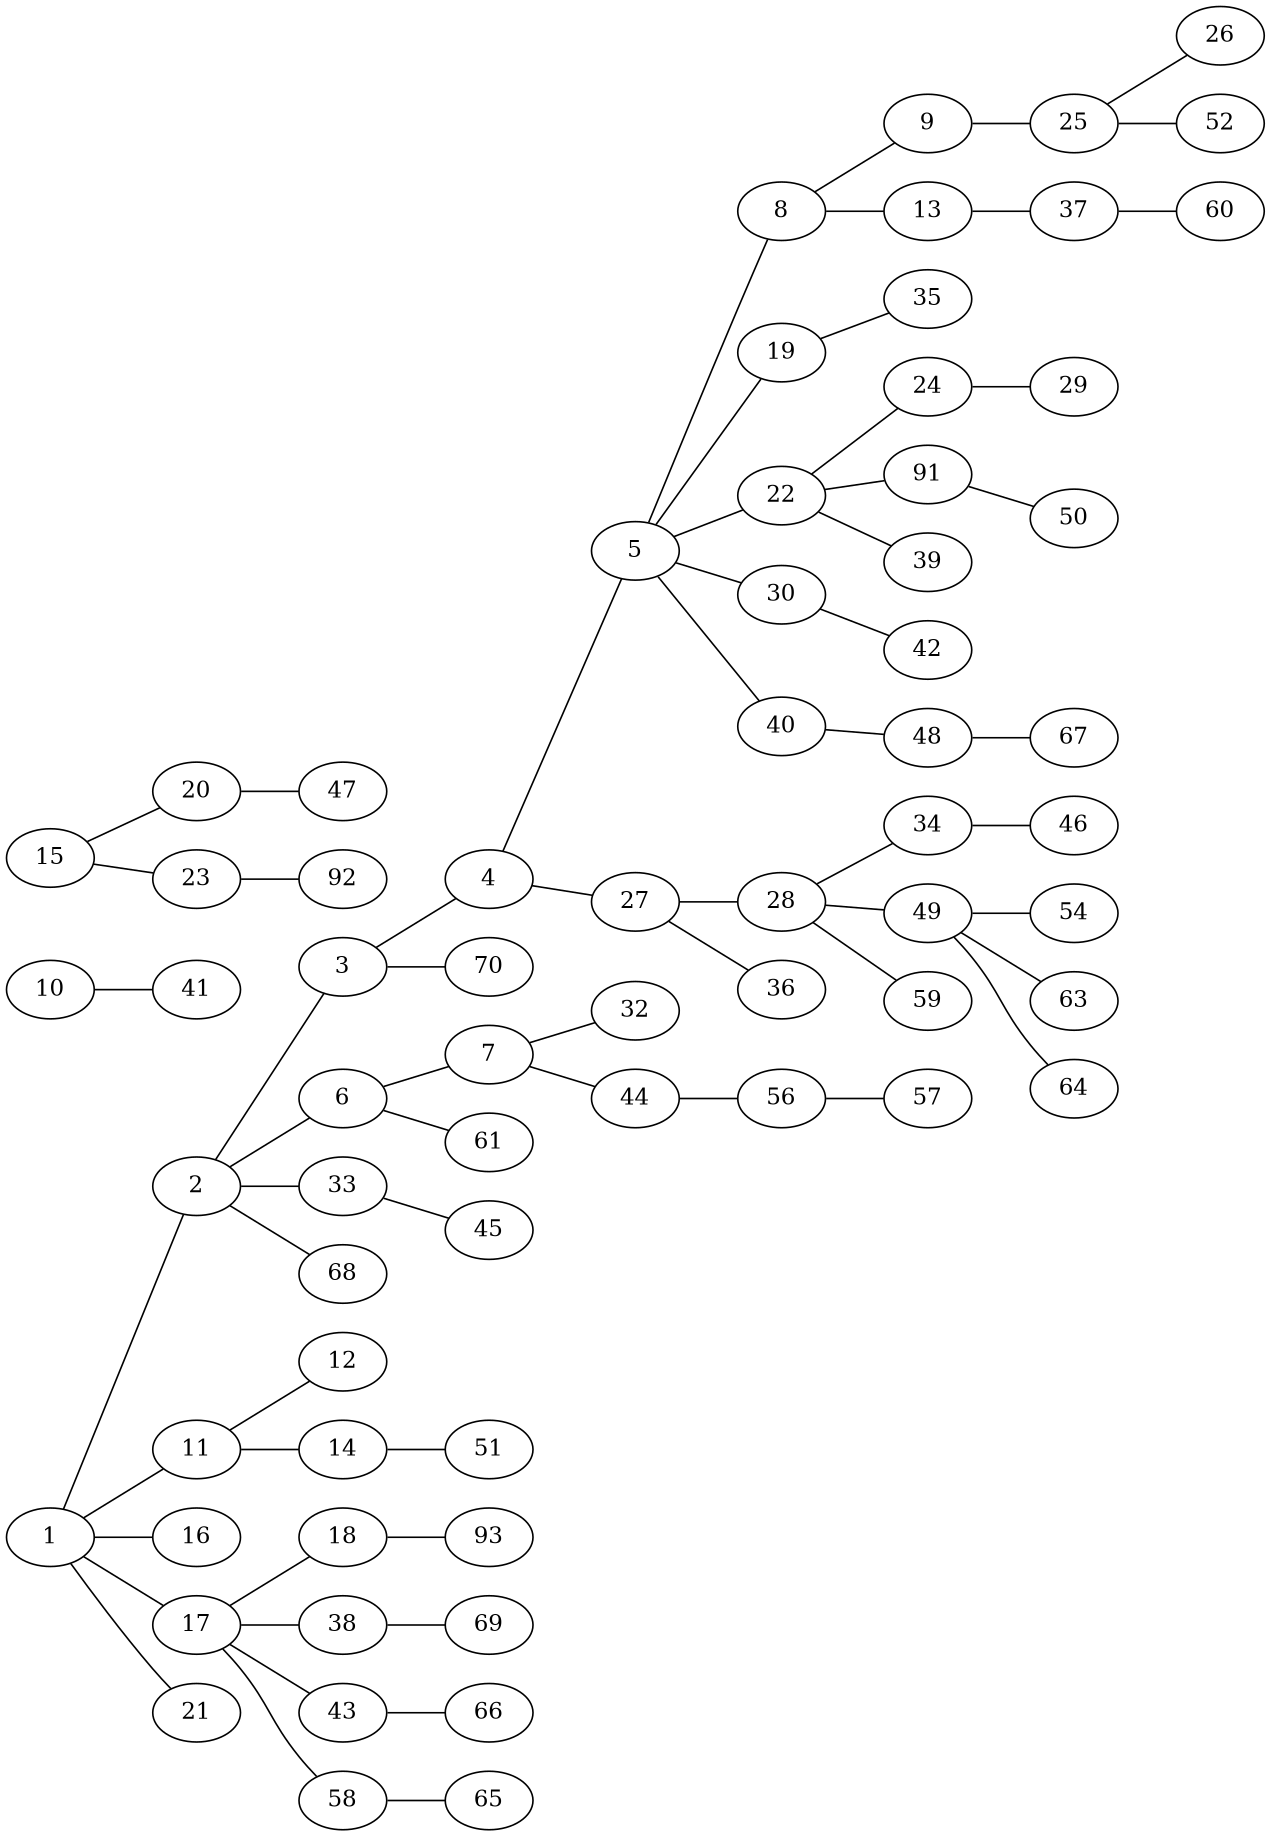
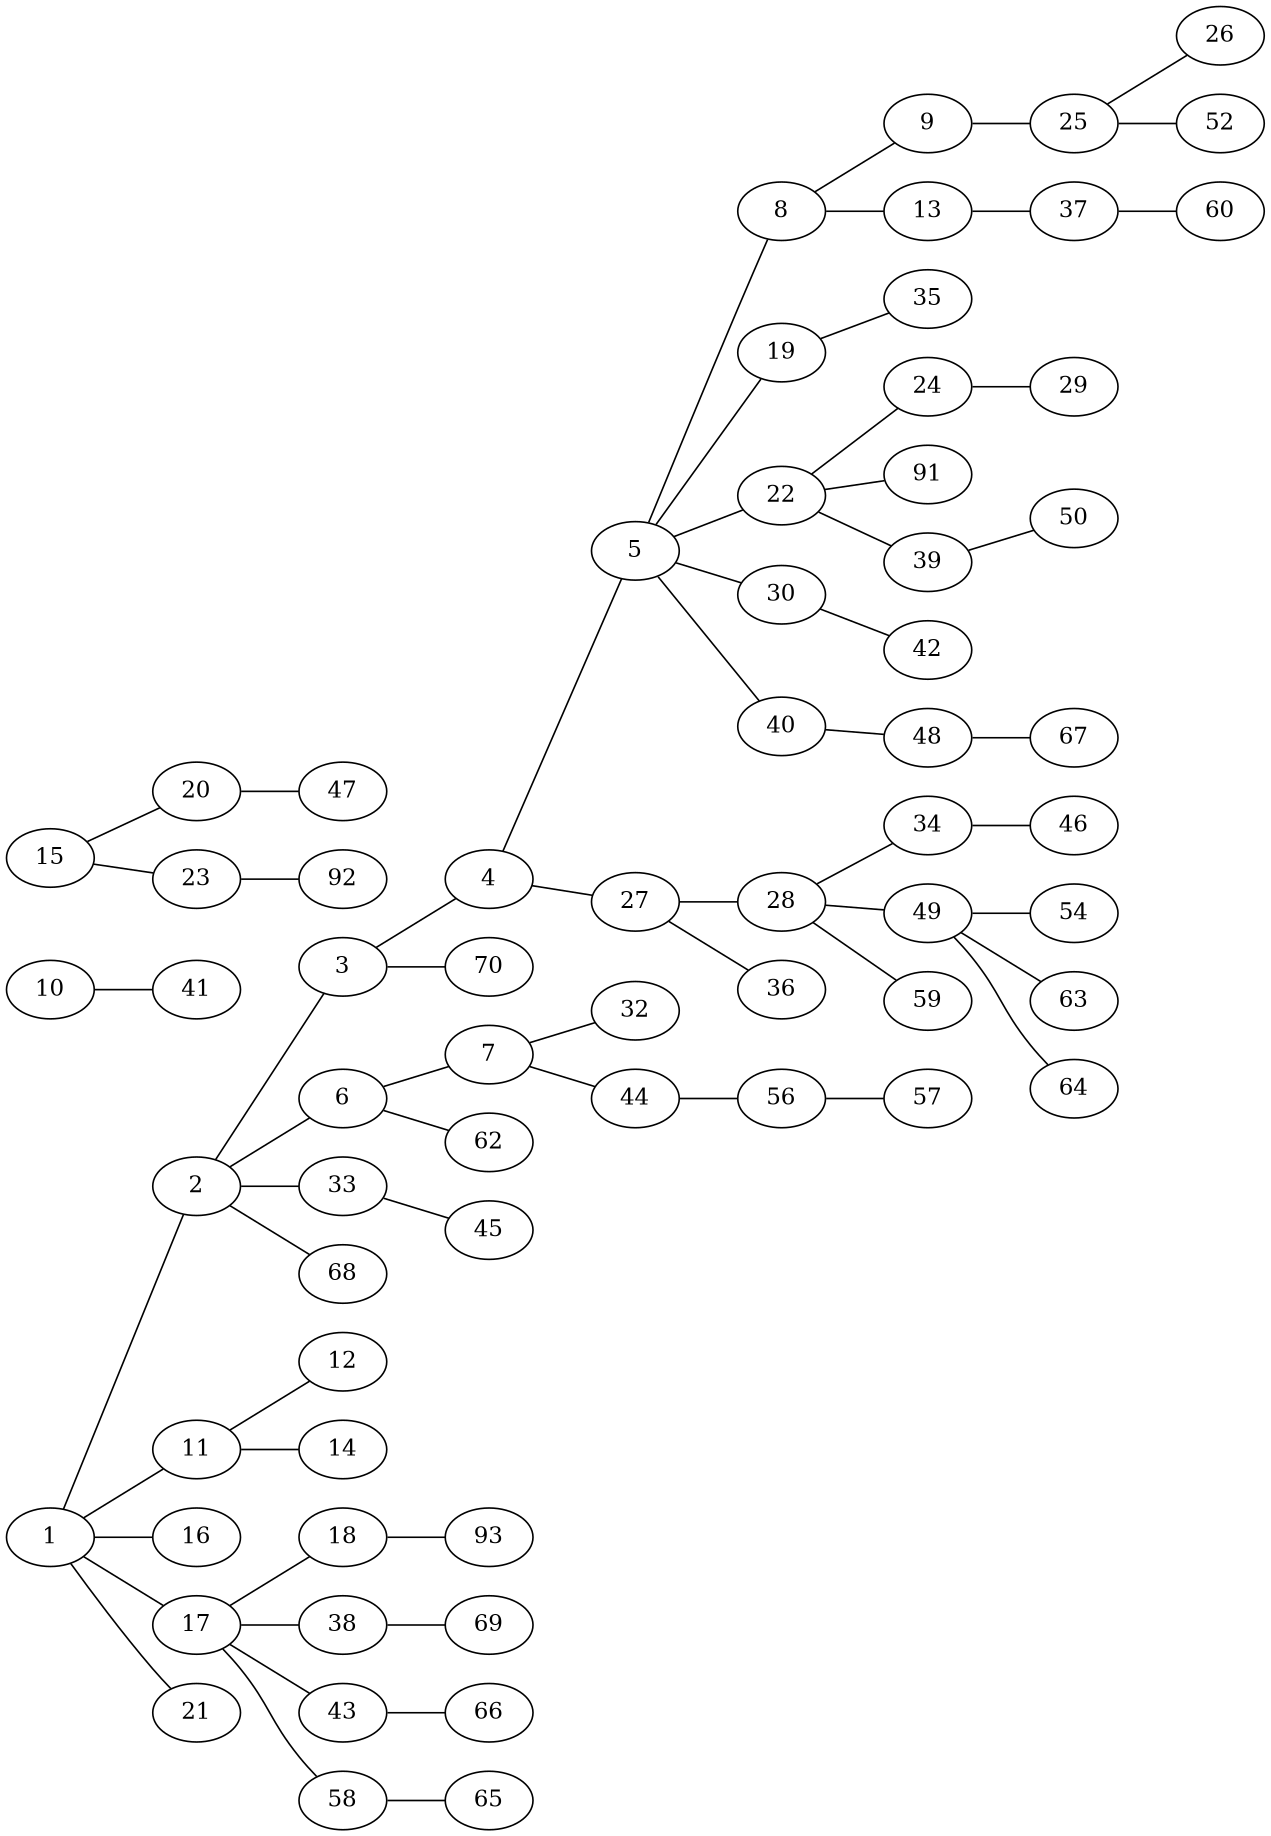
edge "91" -- "50": now "39" -- "50"
node "61": label "61" -> "62"
node "51": removed
